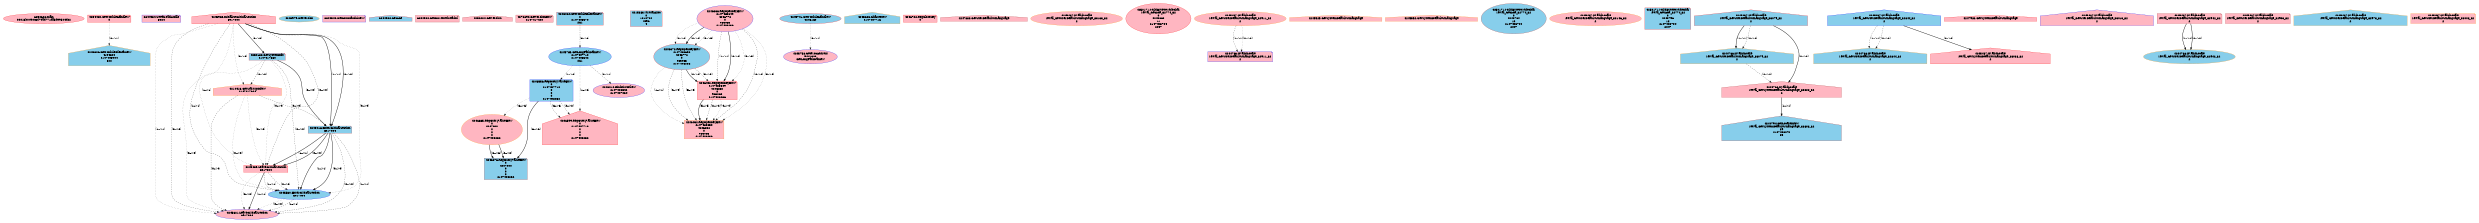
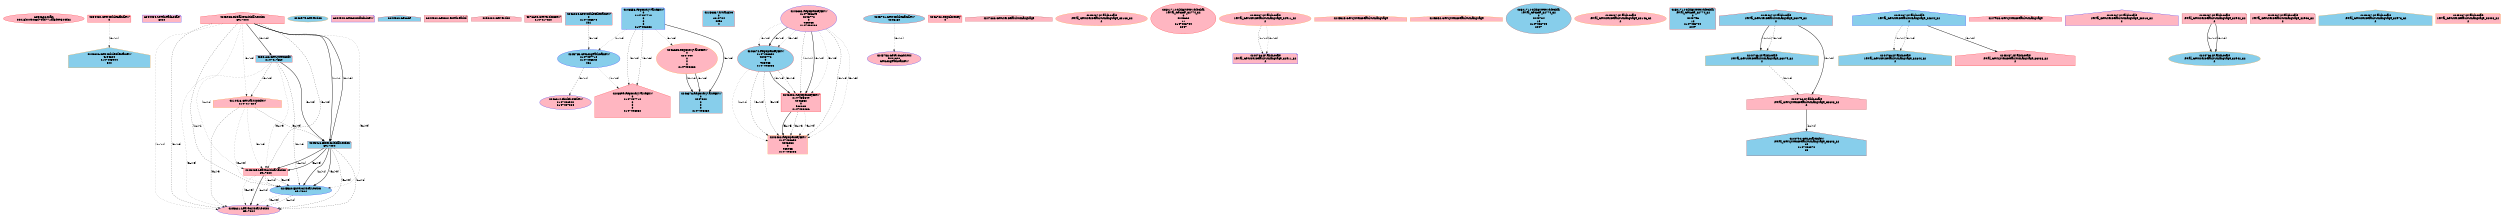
node "4245683.CharNextW 2147407716": removed
edge "4245785.GetLongPathNameW 2147407710 2147406542 261" -> "4246556.RegQueryValueExW 0 2147407710 0 0 0 2147408232": reversed
